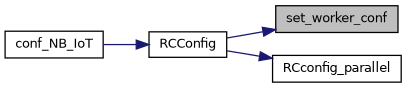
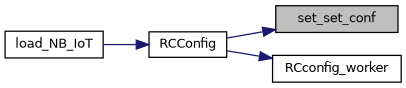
node "set_worker_conf": label "set_worker_conf" -> "set_set_conf"
node "conf_NB_IoT": label "conf_NB_IoT" -> "load_NB_IoT"
node "RCconfig_parallel": label "RCconfig_parallel" -> "RCconfig_worker"
